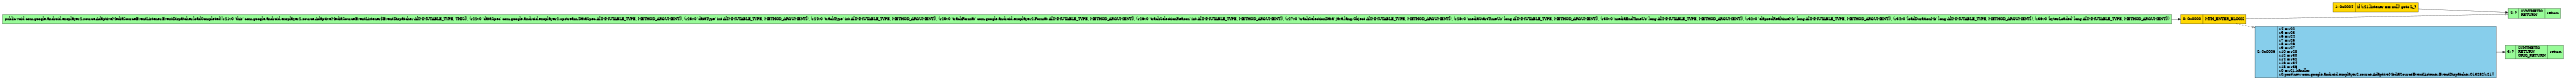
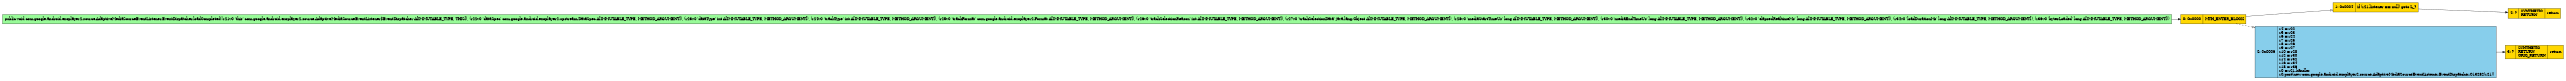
node "4: ?": fillcolor palegreen -> gold
edge "0: 0x0000" -> "4: ?": now "0: 0x0000" -> "1: 0x0004"
node "3: ?": fillcolor palegreen -> gold
